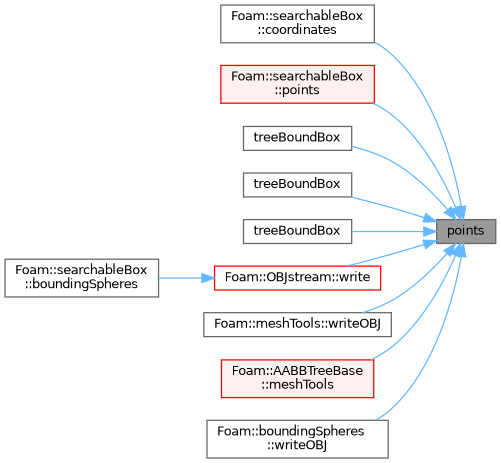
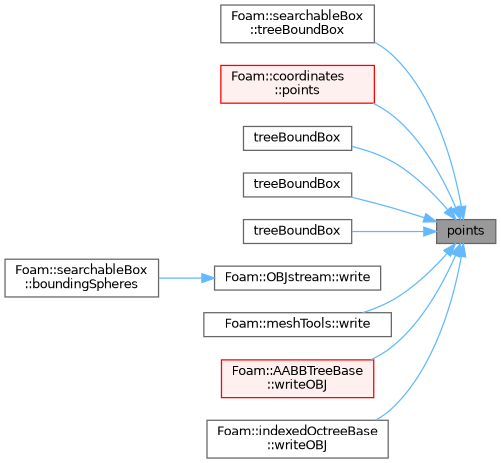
node "Foam::searchableBox ::coordinates": label "Foam::searchableBox ::coordinates" -> "Foam::searchableBox ::treeBoundBox"
node "Foam::searchableBox ::points": label "Foam::searchableBox ::points" -> "Foam::coordinates ::points"
edge "Foam::OBJstream::write" -> "points": removed
node "Foam::OBJstream::write": color red -> grey40
node "Foam::meshTools::writeOBJ": label "Foam::meshTools::writeOBJ" -> "Foam::meshTools::write"
node "Foam::AABBTreeBase ::meshTools": label "Foam::AABBTreeBase ::meshTools" -> "Foam::AABBTreeBase ::writeOBJ"
node "Foam::boundingSpheres ::writeOBJ": label "Foam::boundingSpheres ::writeOBJ" -> "Foam::indexedOctreeBase ::writeOBJ"
